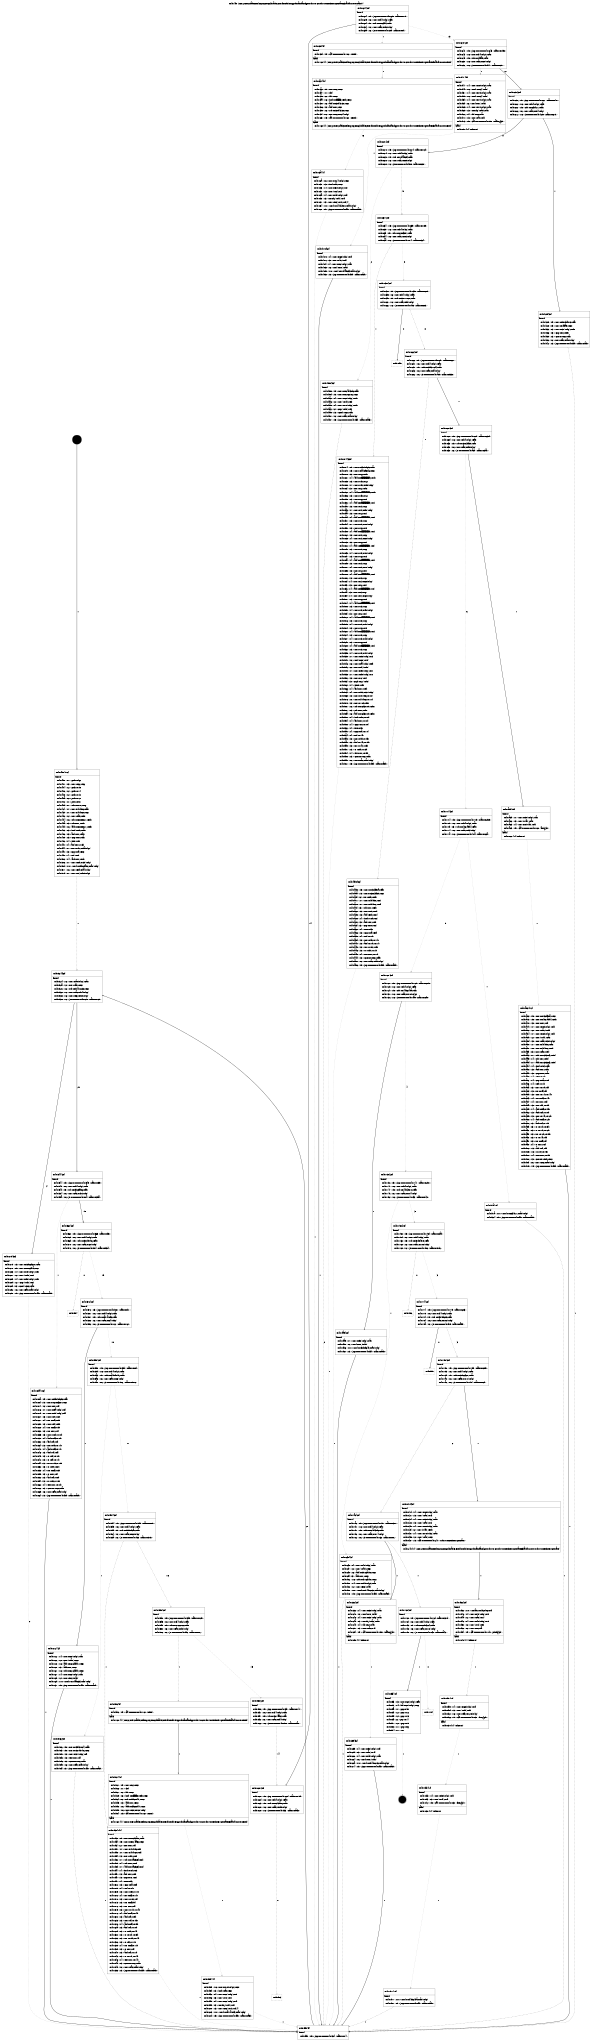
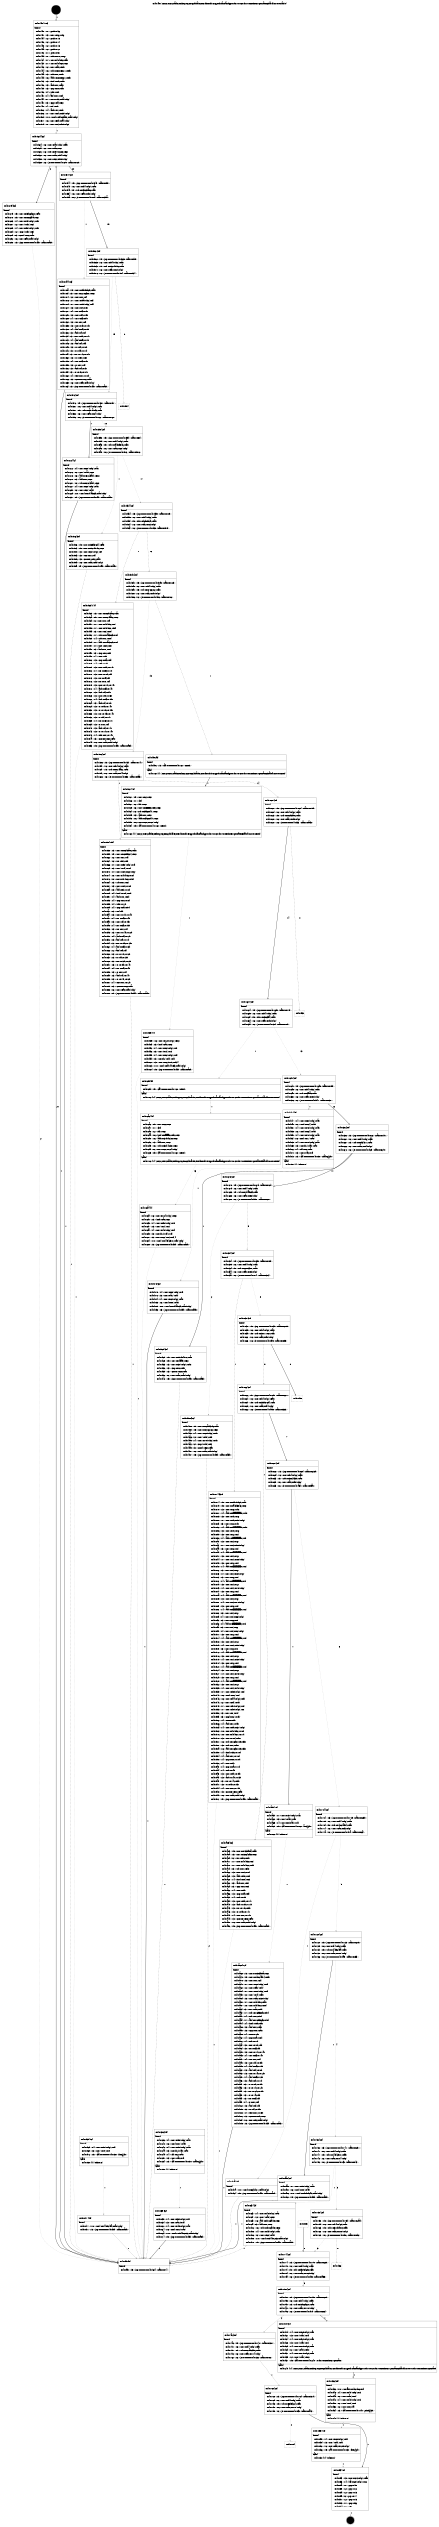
edge "0x401624 [28]" -> "0x401608 [28]": reversed
node "0x401e58 [155]": added
edge "0x401774 [28]" -> "0x401f05": reversed
edge "0x4017ac [28]" -> "0x401c3c [29]": removed, label "1"
edge "0x401d59 [18]" -> "0x401d6b [12]": now "0x401d59 [18]" -> "0x401ef3 [18]"
